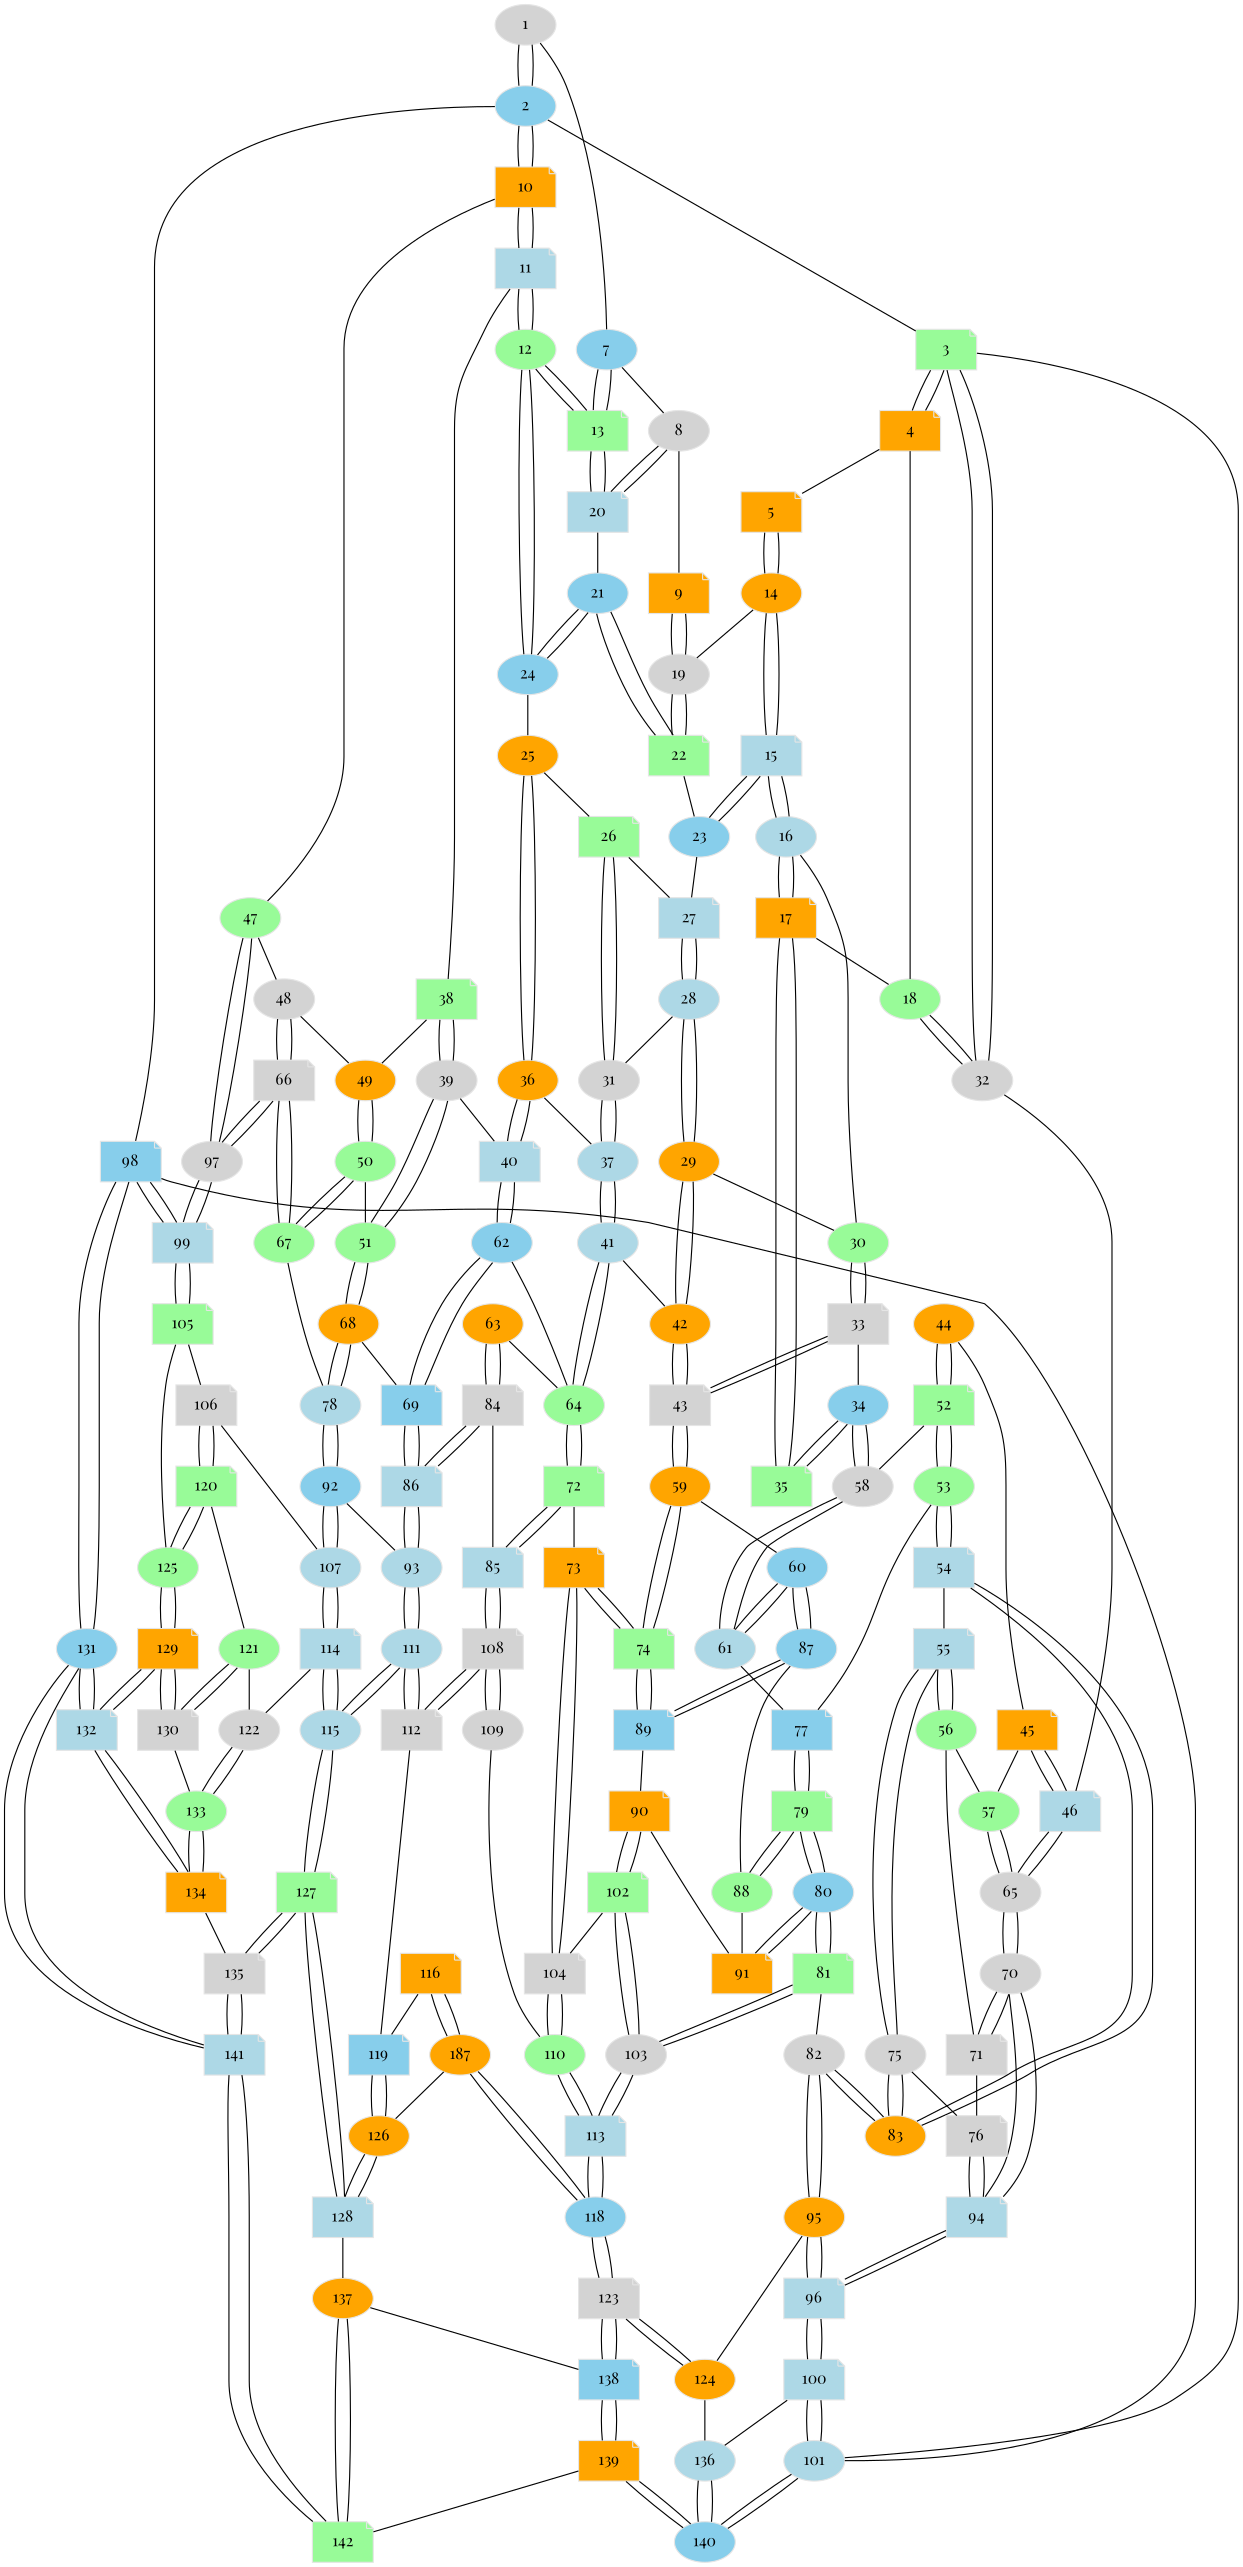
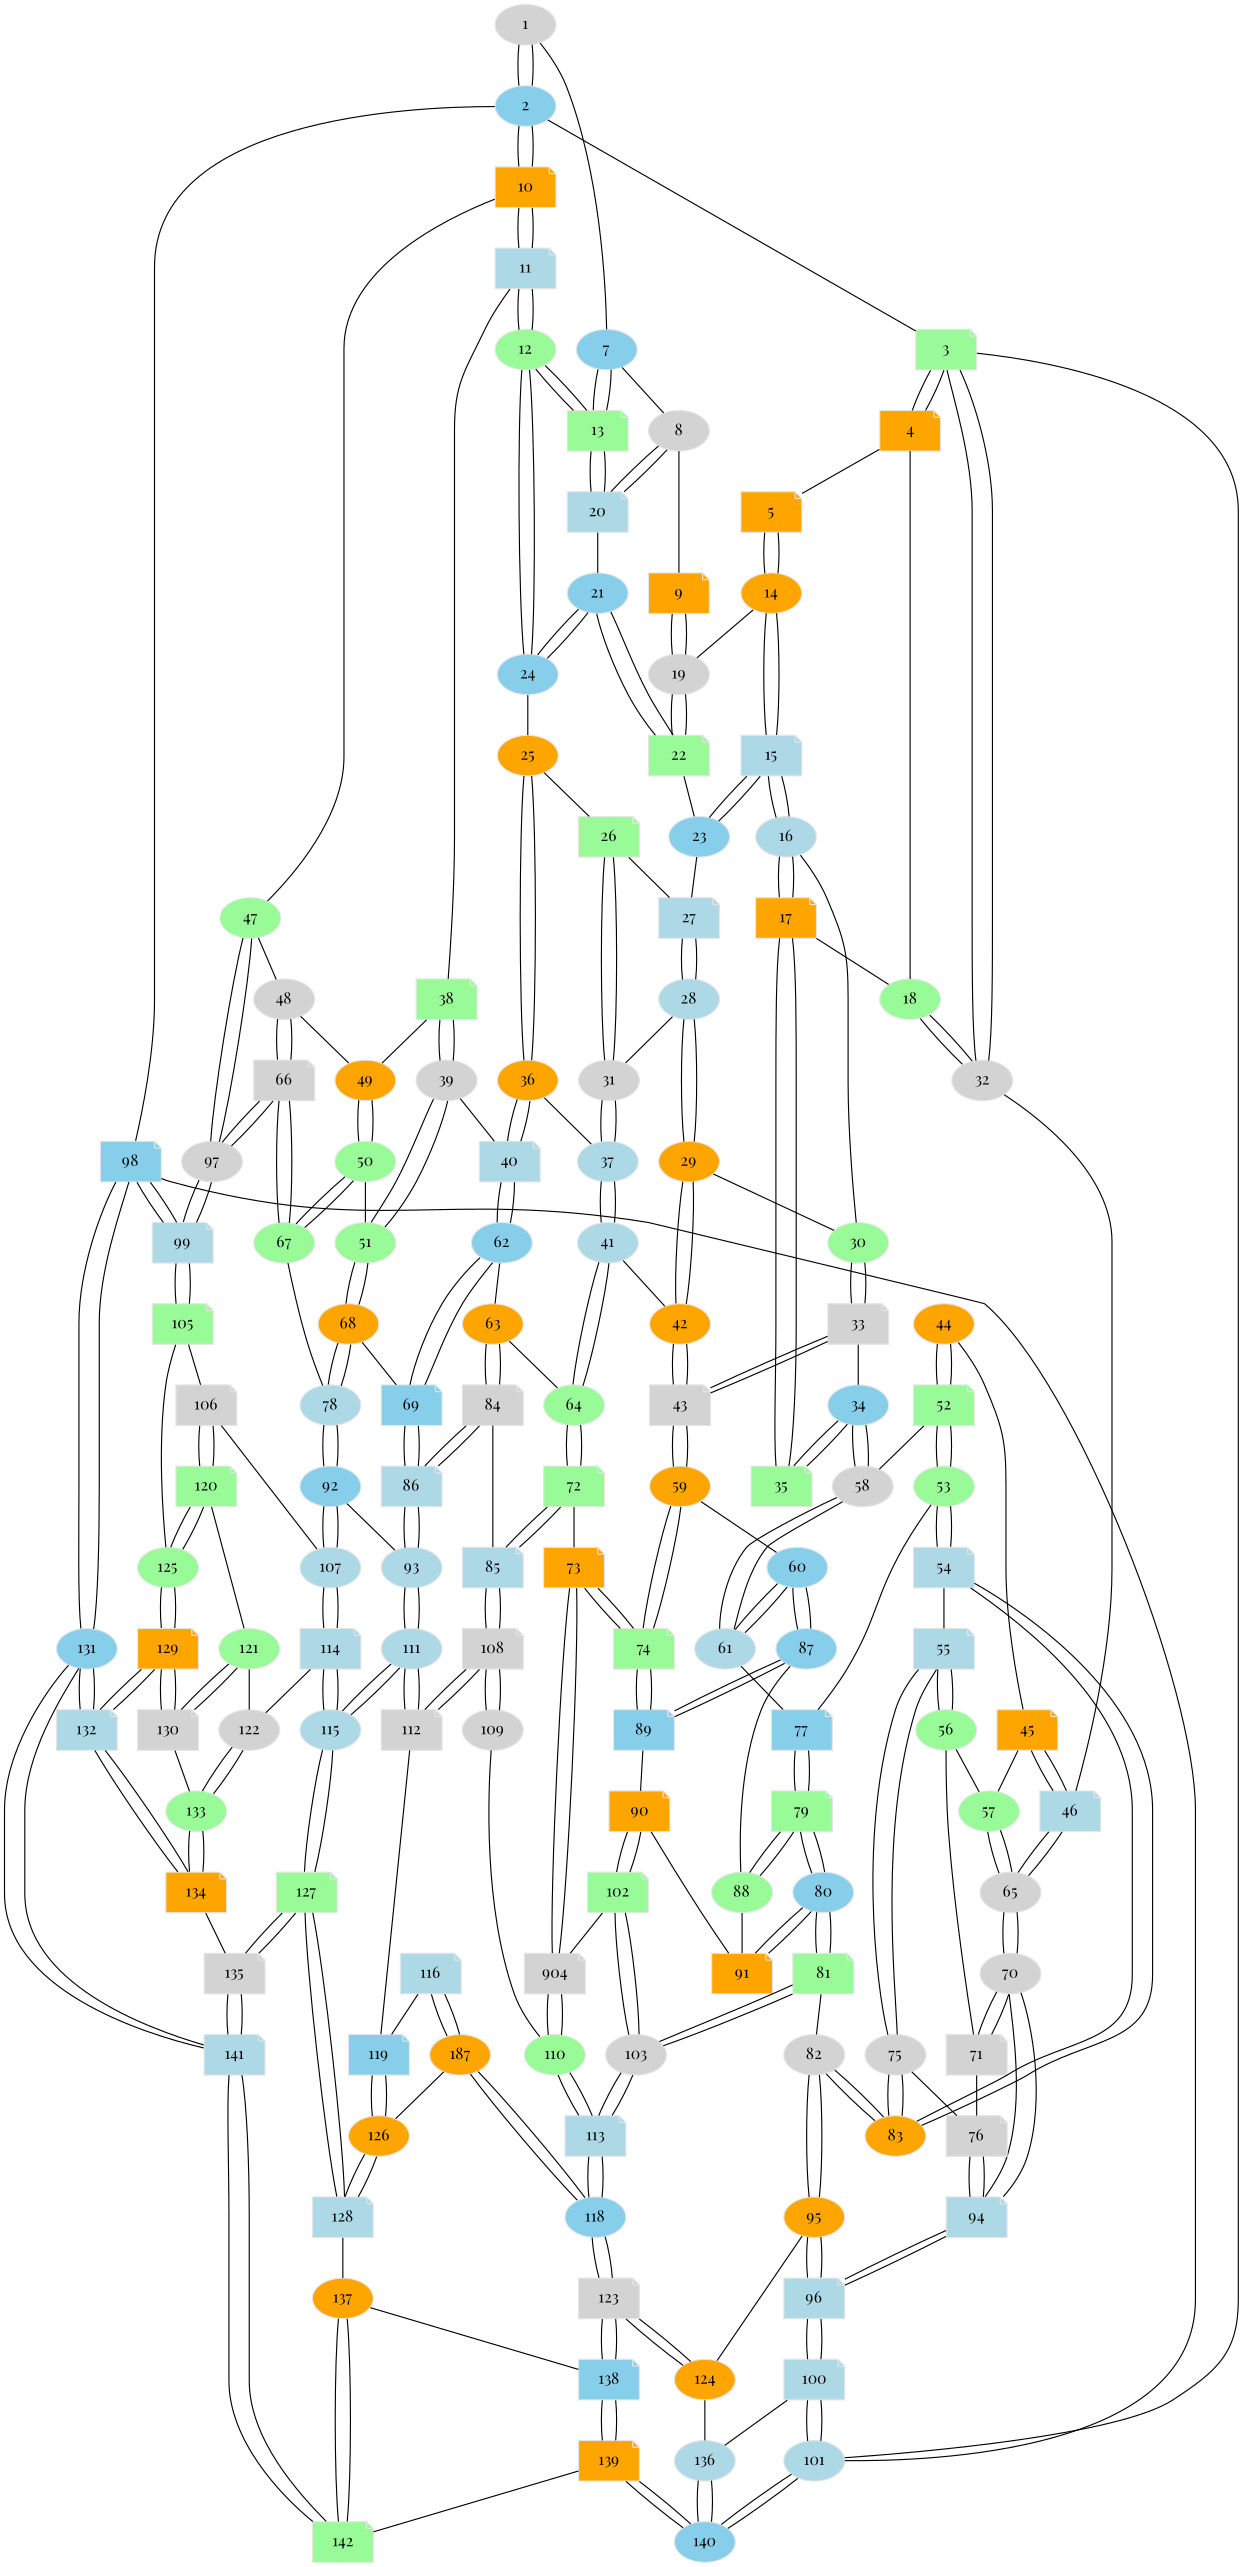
edge "62" -- "64": now "62" -- "63"
node "116": fillcolor orange -> lightblue
node "104": label "104" -> "904"
